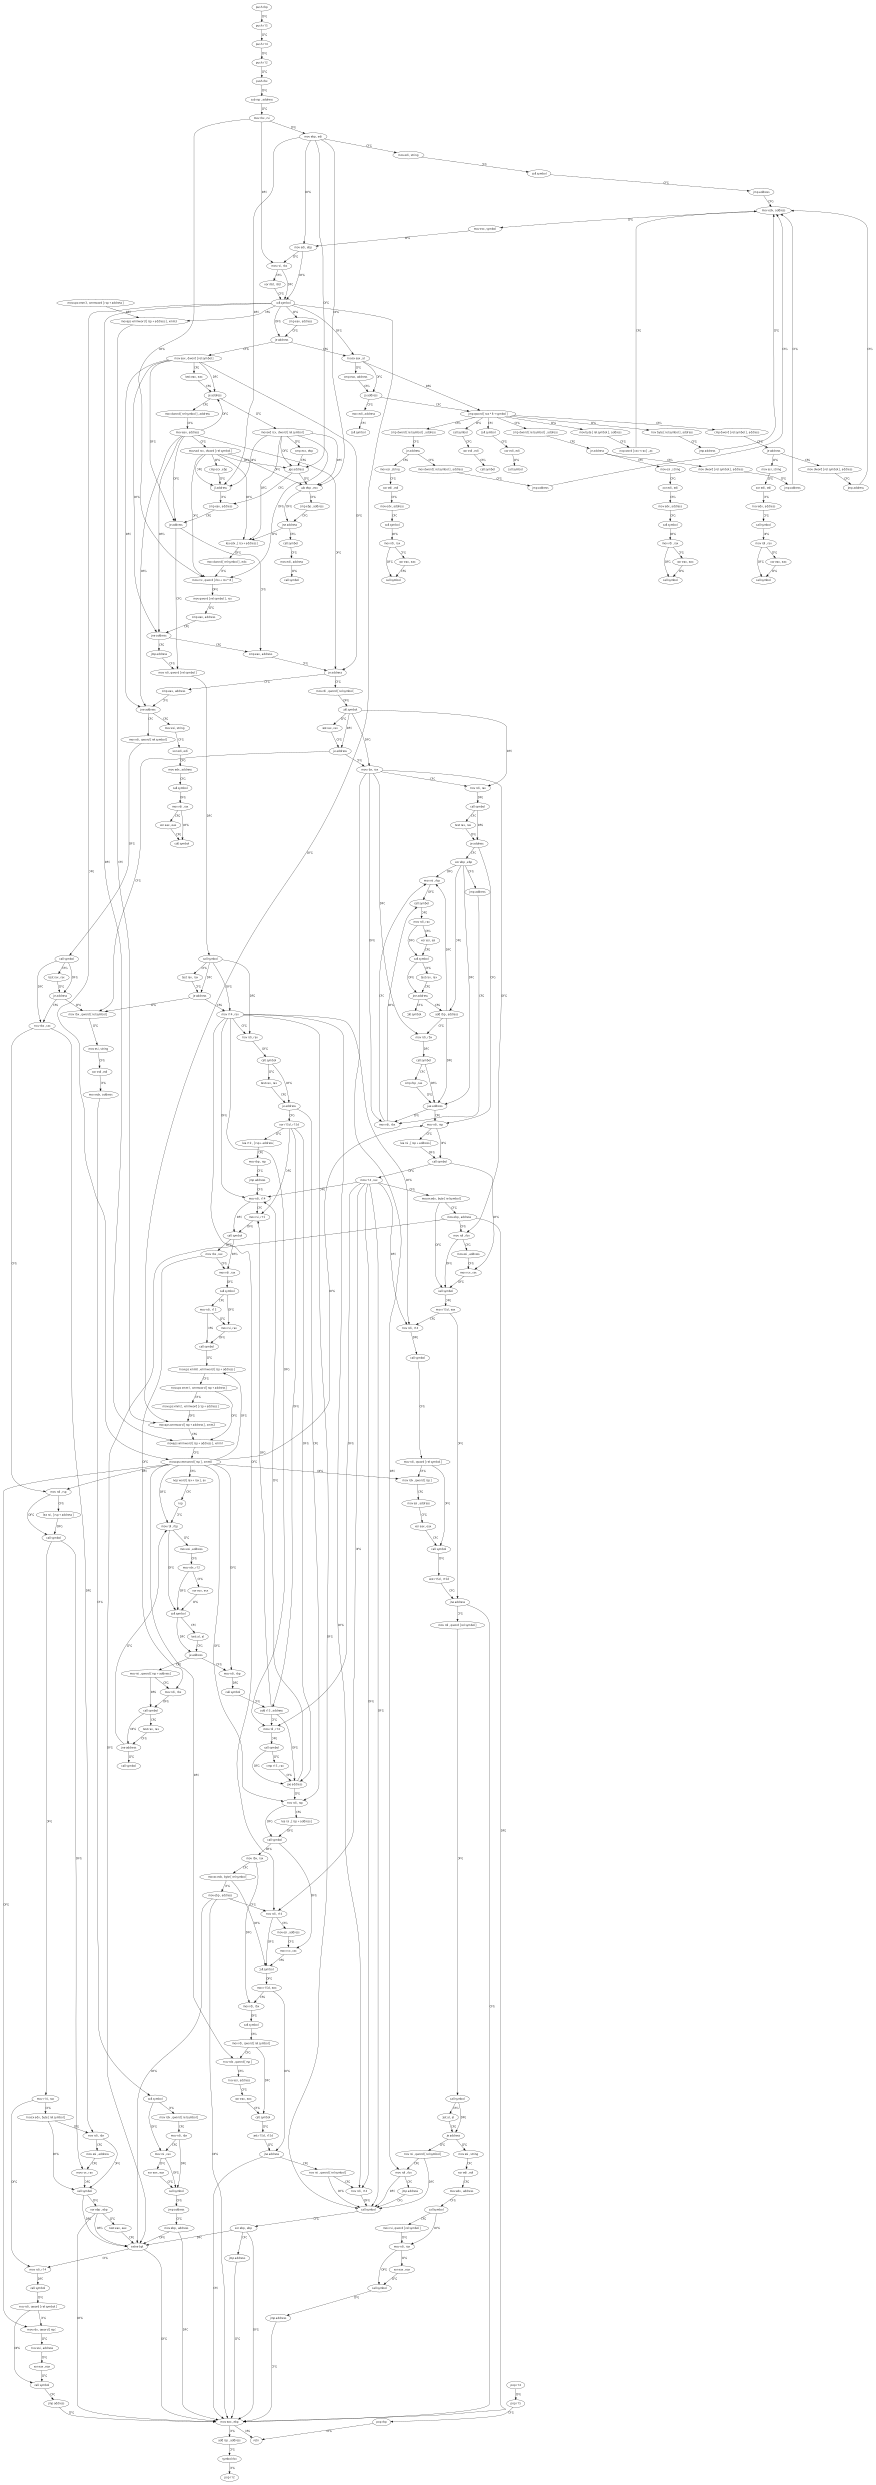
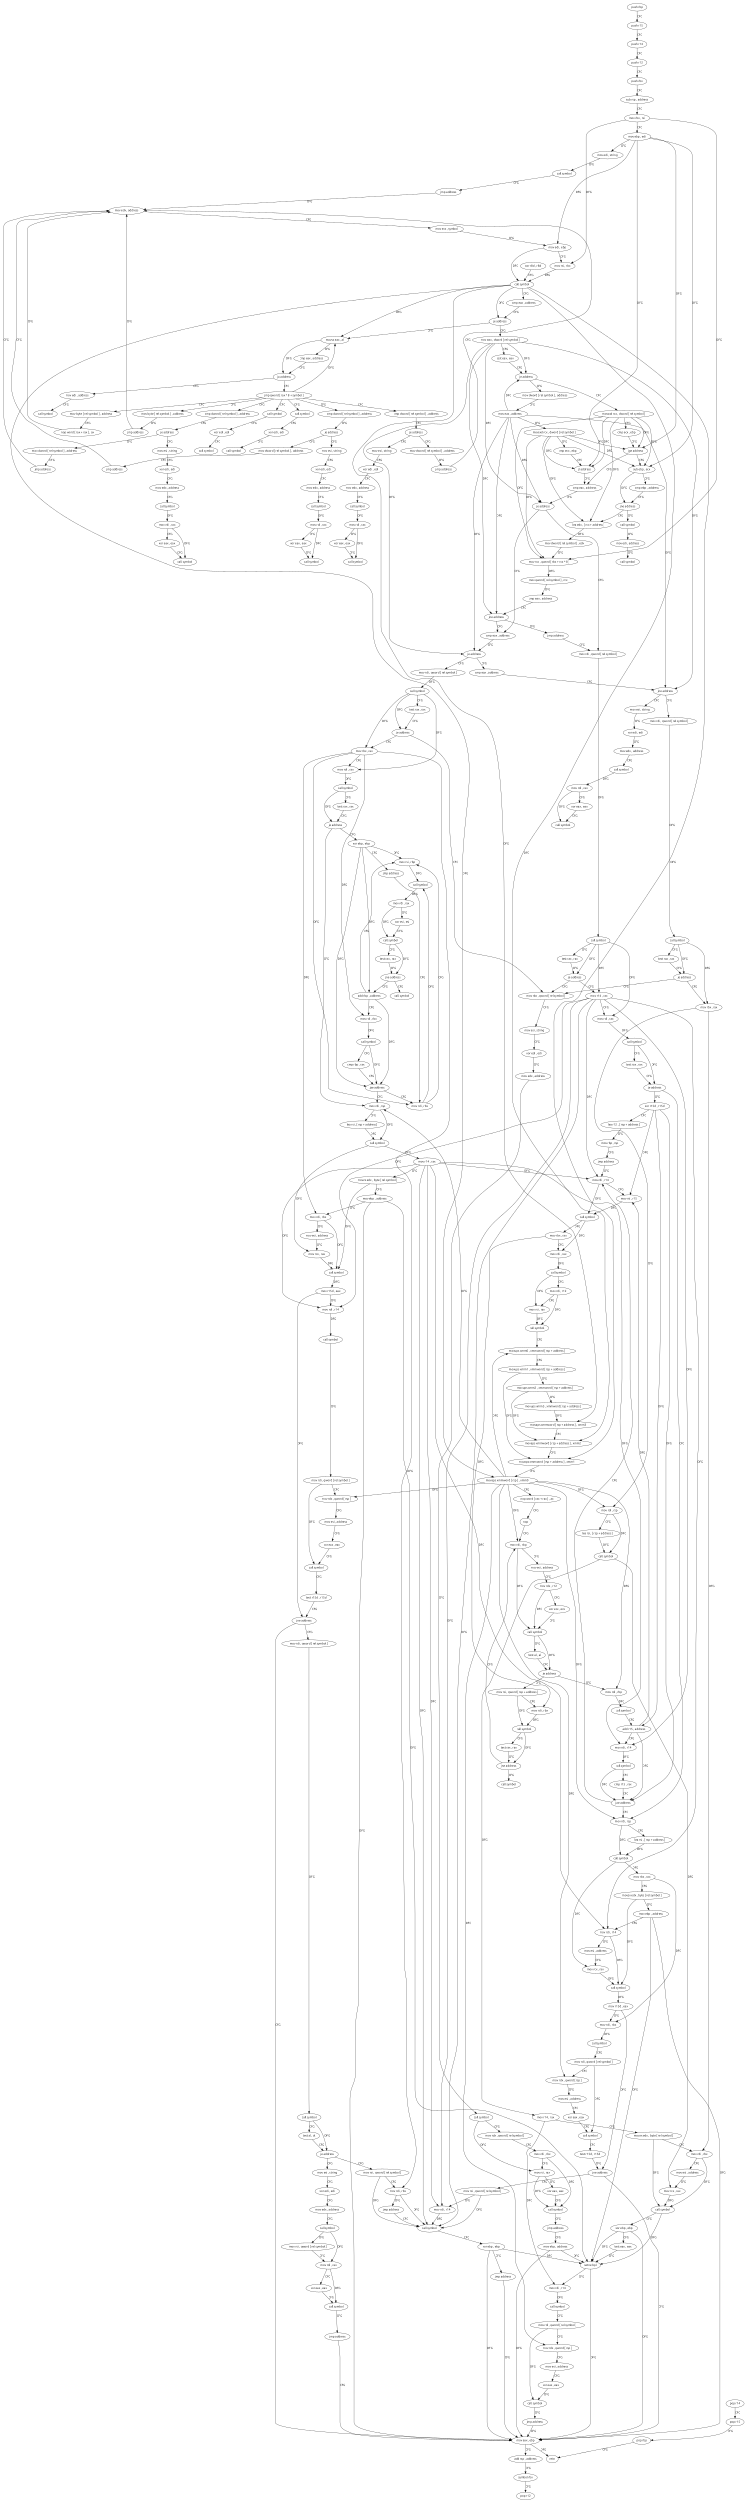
edge "mov rsi , rbx" -> "xor r8d , r8d": removed, label "CFG"
edge "movsx eax , al" -> "jmp qword [ rax * 8 + symbol ]": reversed
edge "movups xmm2 , xmmword [ rsp + address ]" -> "movups xmm3 , xmmword [ rsp + address ]": added, label "CFG"
